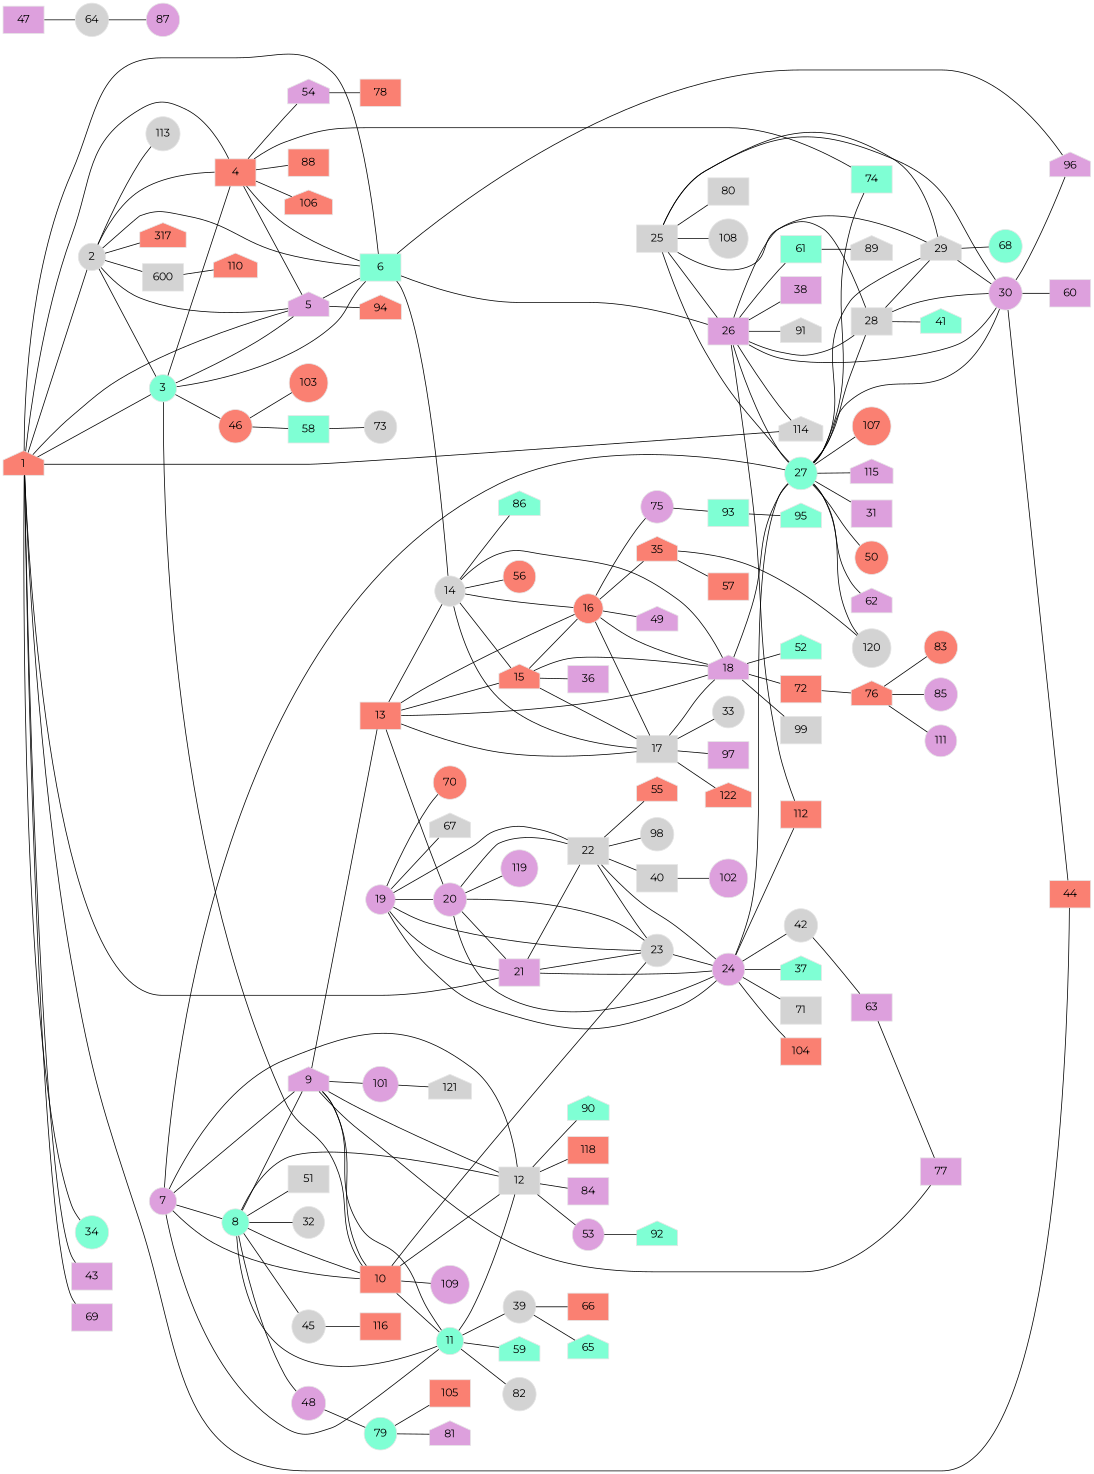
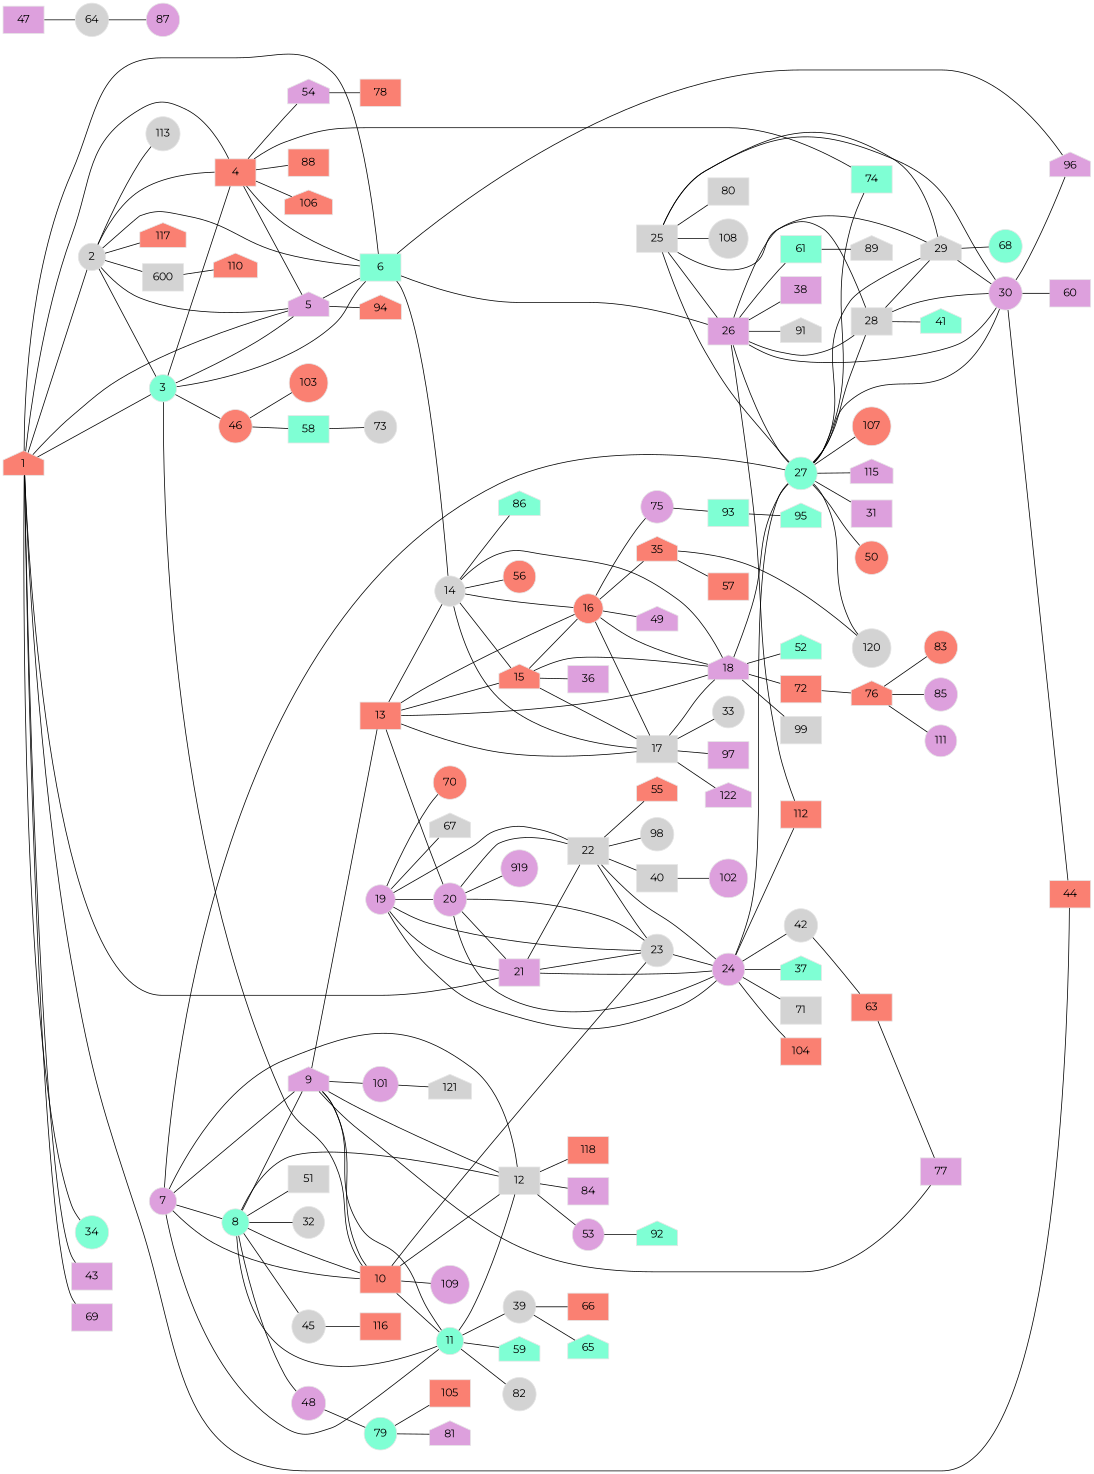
node "317": label "317" -> "117"
node "114": removed
node "62": removed
node "122": fillcolor salmon -> plum
node "119": label "119" -> "919"
node "63": fillcolor plum -> salmon
node "90": removed
